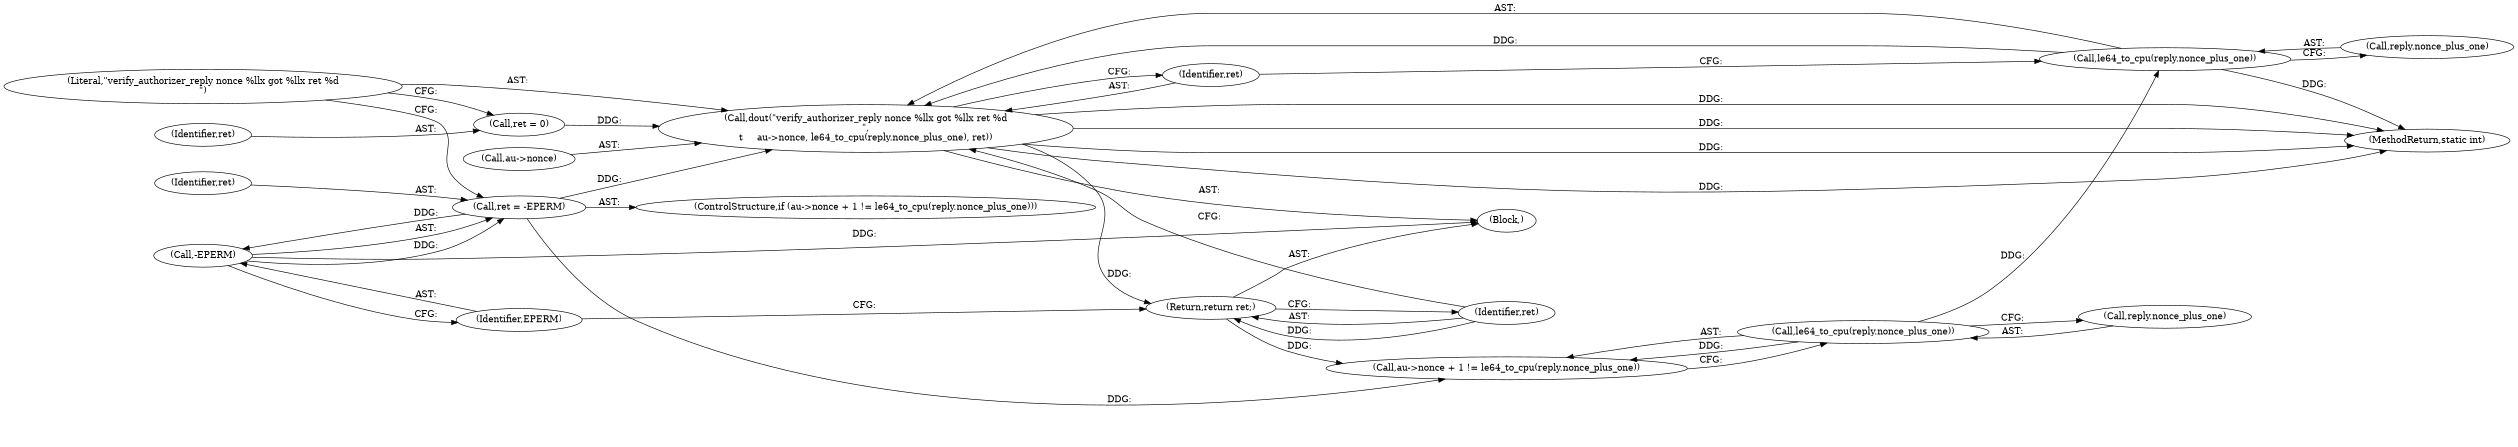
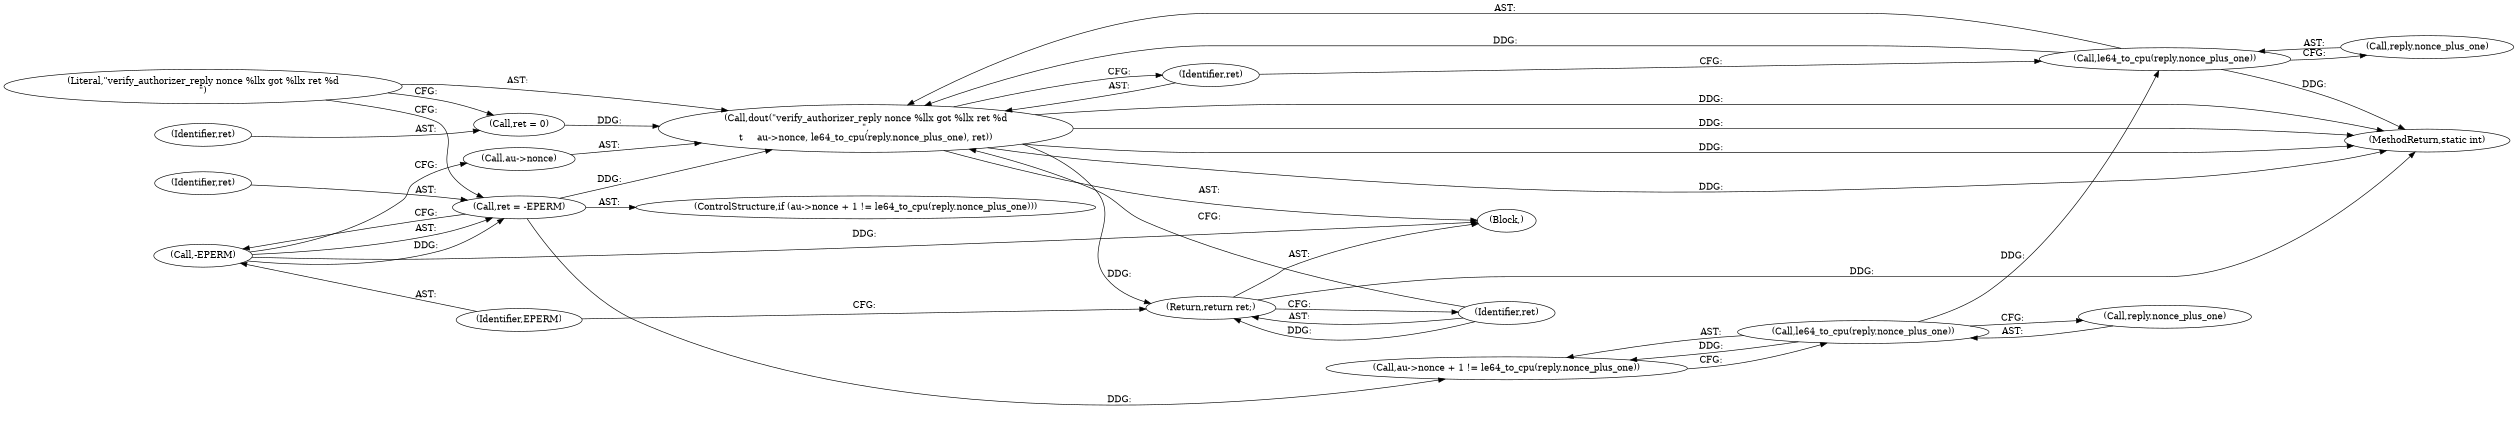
edge "(Call,ret = -EPERM)" -> "(Call,-EPERM)": label "DDG: " -> "CFG: "
edge "(Call,-EPERM)" -> "(Identifier,EPERM)": now "(Call,-EPERM)" -> "(Call,au->nonce)"
edge "(Return,return ret;)" -> "(Call,au->nonce + 1 != le64_to_cpu(reply.nonce_plus_one))": now "(Return,return ret;)" -> "(MethodReturn,static int)"
